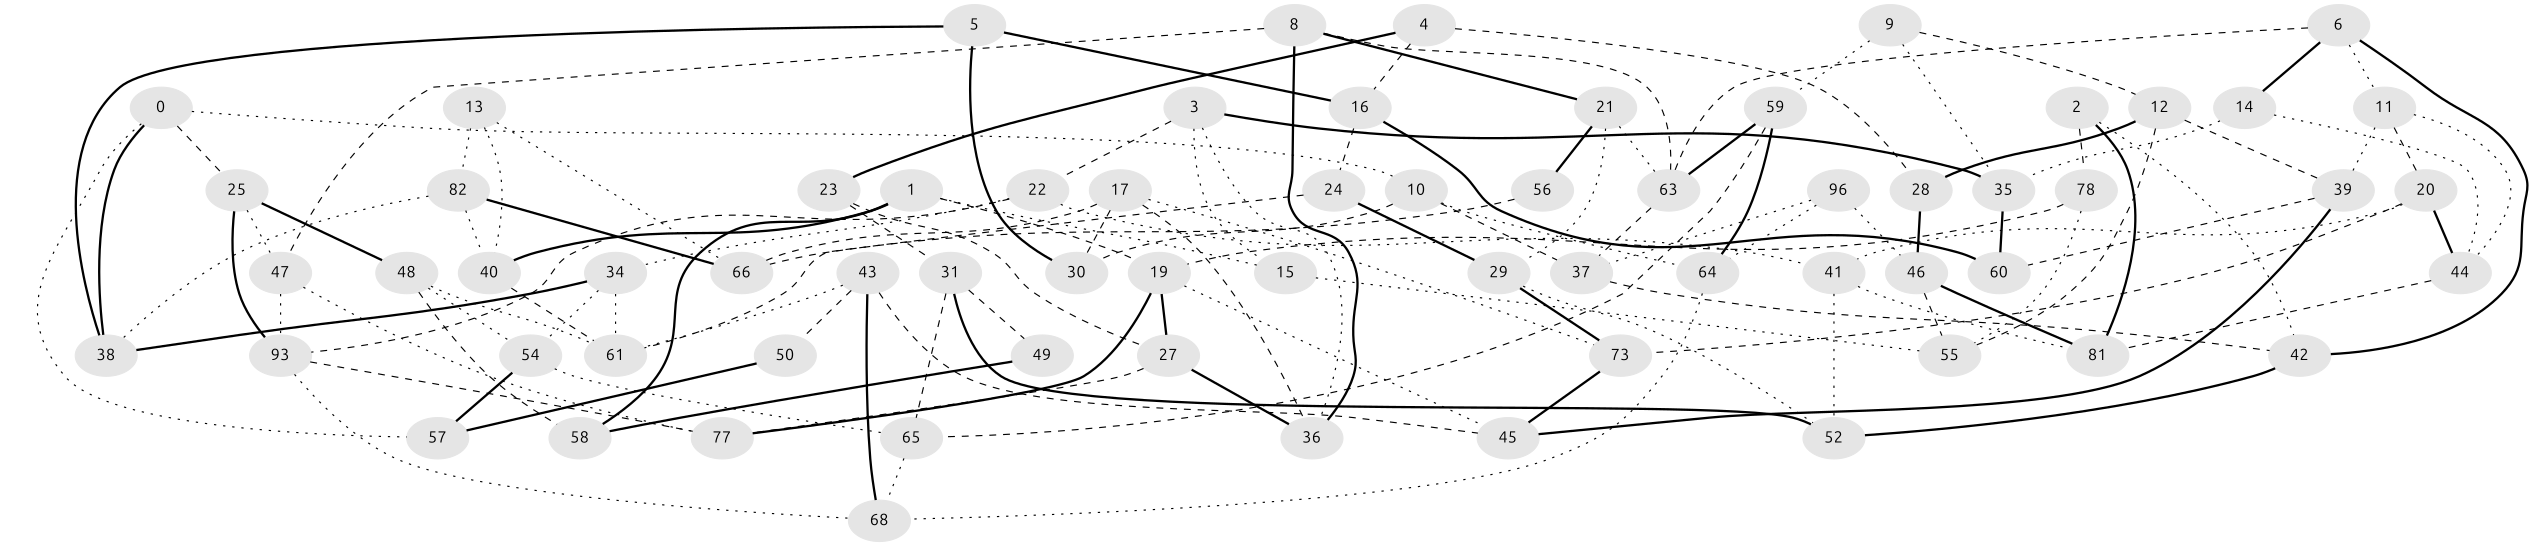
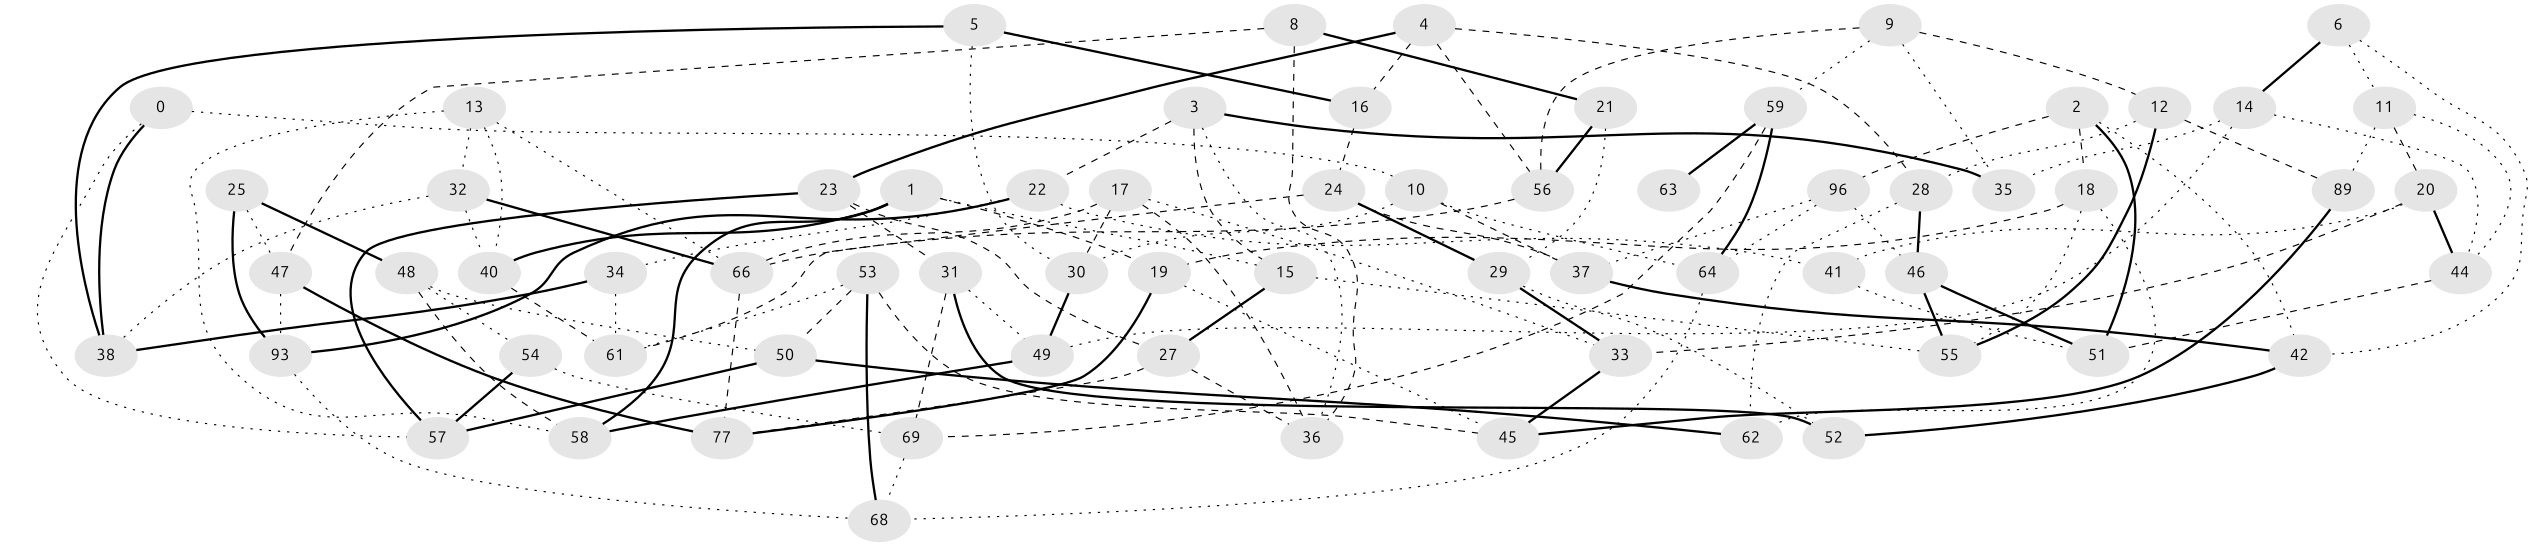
edge "9" -- "56": added
edge "6" -- "63": removed
edge "8" -- "63": removed
edge "4" -- "56": added
edge "2" -- "96": added
edge "0" -- "25": removed
edge "21" -- "63": removed
edge "12" -- "28": style bold -> dotted
edge "5" -- "30": style bold -> dotted
node "82": label "82" -> "32"
node "78": label "78" -> "18"
node "39": label "39" -> "89"
edge "3" -- "15": style dotted -> dashed
edge "6" -- "42": style bold -> dotted
edge "23" -- "57": added
edge "22" -- "93": style dashed -> bold
edge "10" -- "30": style dashed -> dotted
edge "63" -- "37": now "24" -- "37"
edge "8" -- "36": style bold -> dashed
edge "12" -- "55": style dashed -> bold
node "43": label "43" -> "53"
node "60": removed
edge "46" -- "55": style dashed -> bold
edge "13" -- "58": added
edge "34" -- "54": removed
edge "31" -- "49": style dashed -> dotted
edge "19" -- "27": now "15" -- "27"
edge "48" -- "61": now "48" -- "50"
edge "30" -- "49": added
edge "37" -- "42": style dashed -> bold
edge "14" -- "49": added
node "73": label "73" -> "33"
edge "41" -- "52": removed
node "81": label "81" -> "51"
edge "47" -- "77": style dotted -> bold
edge "93" -- "77": now "66" -- "77"
edge "27" -- "36": style bold -> dashed
node "65": label "65" -> "69"
node "62": added
